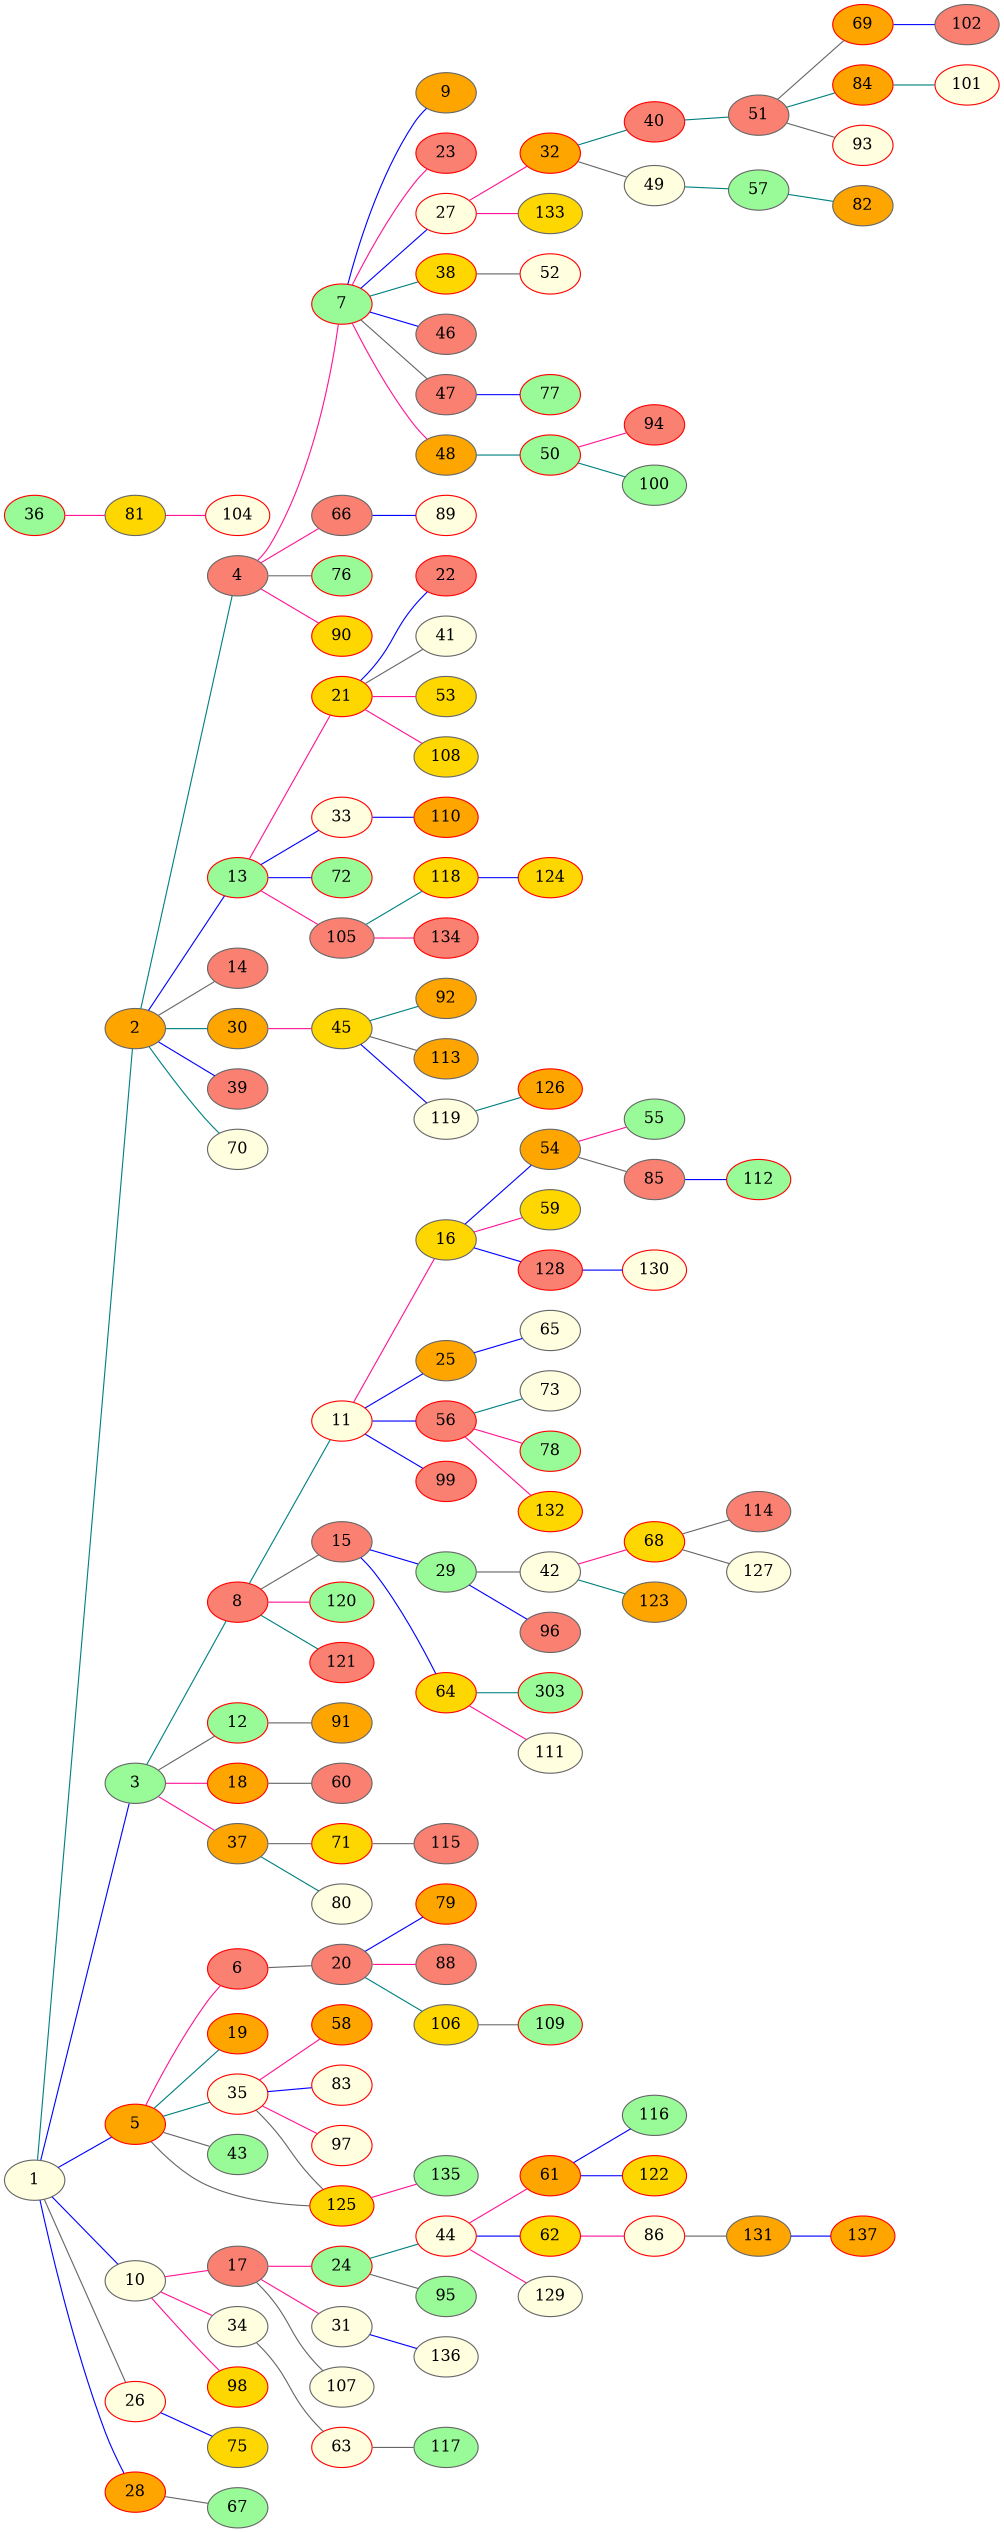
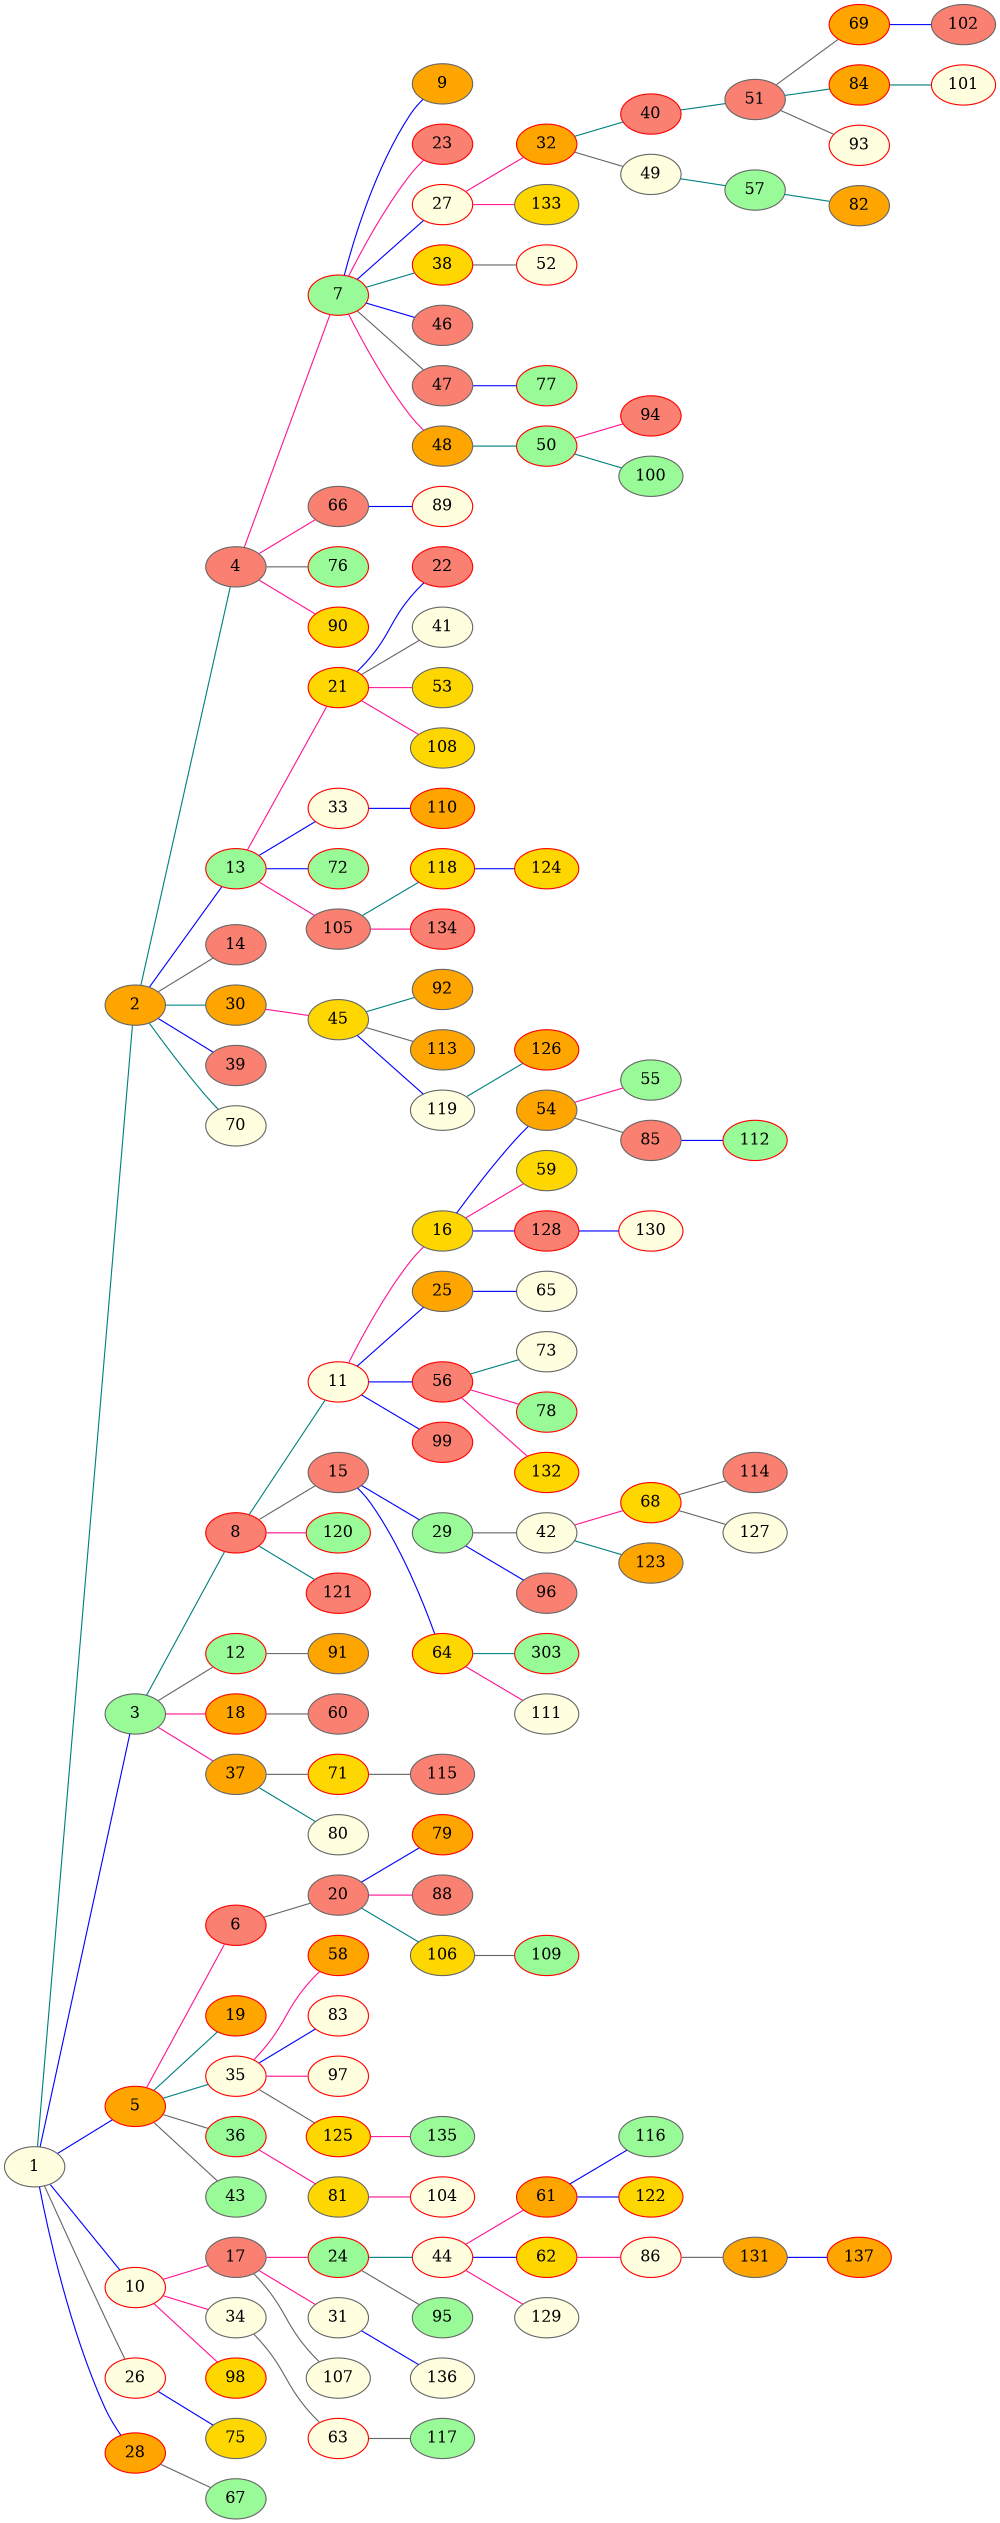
edge "5" -- "125": now "5" -- "36"
node "10": color gray40 -> red
